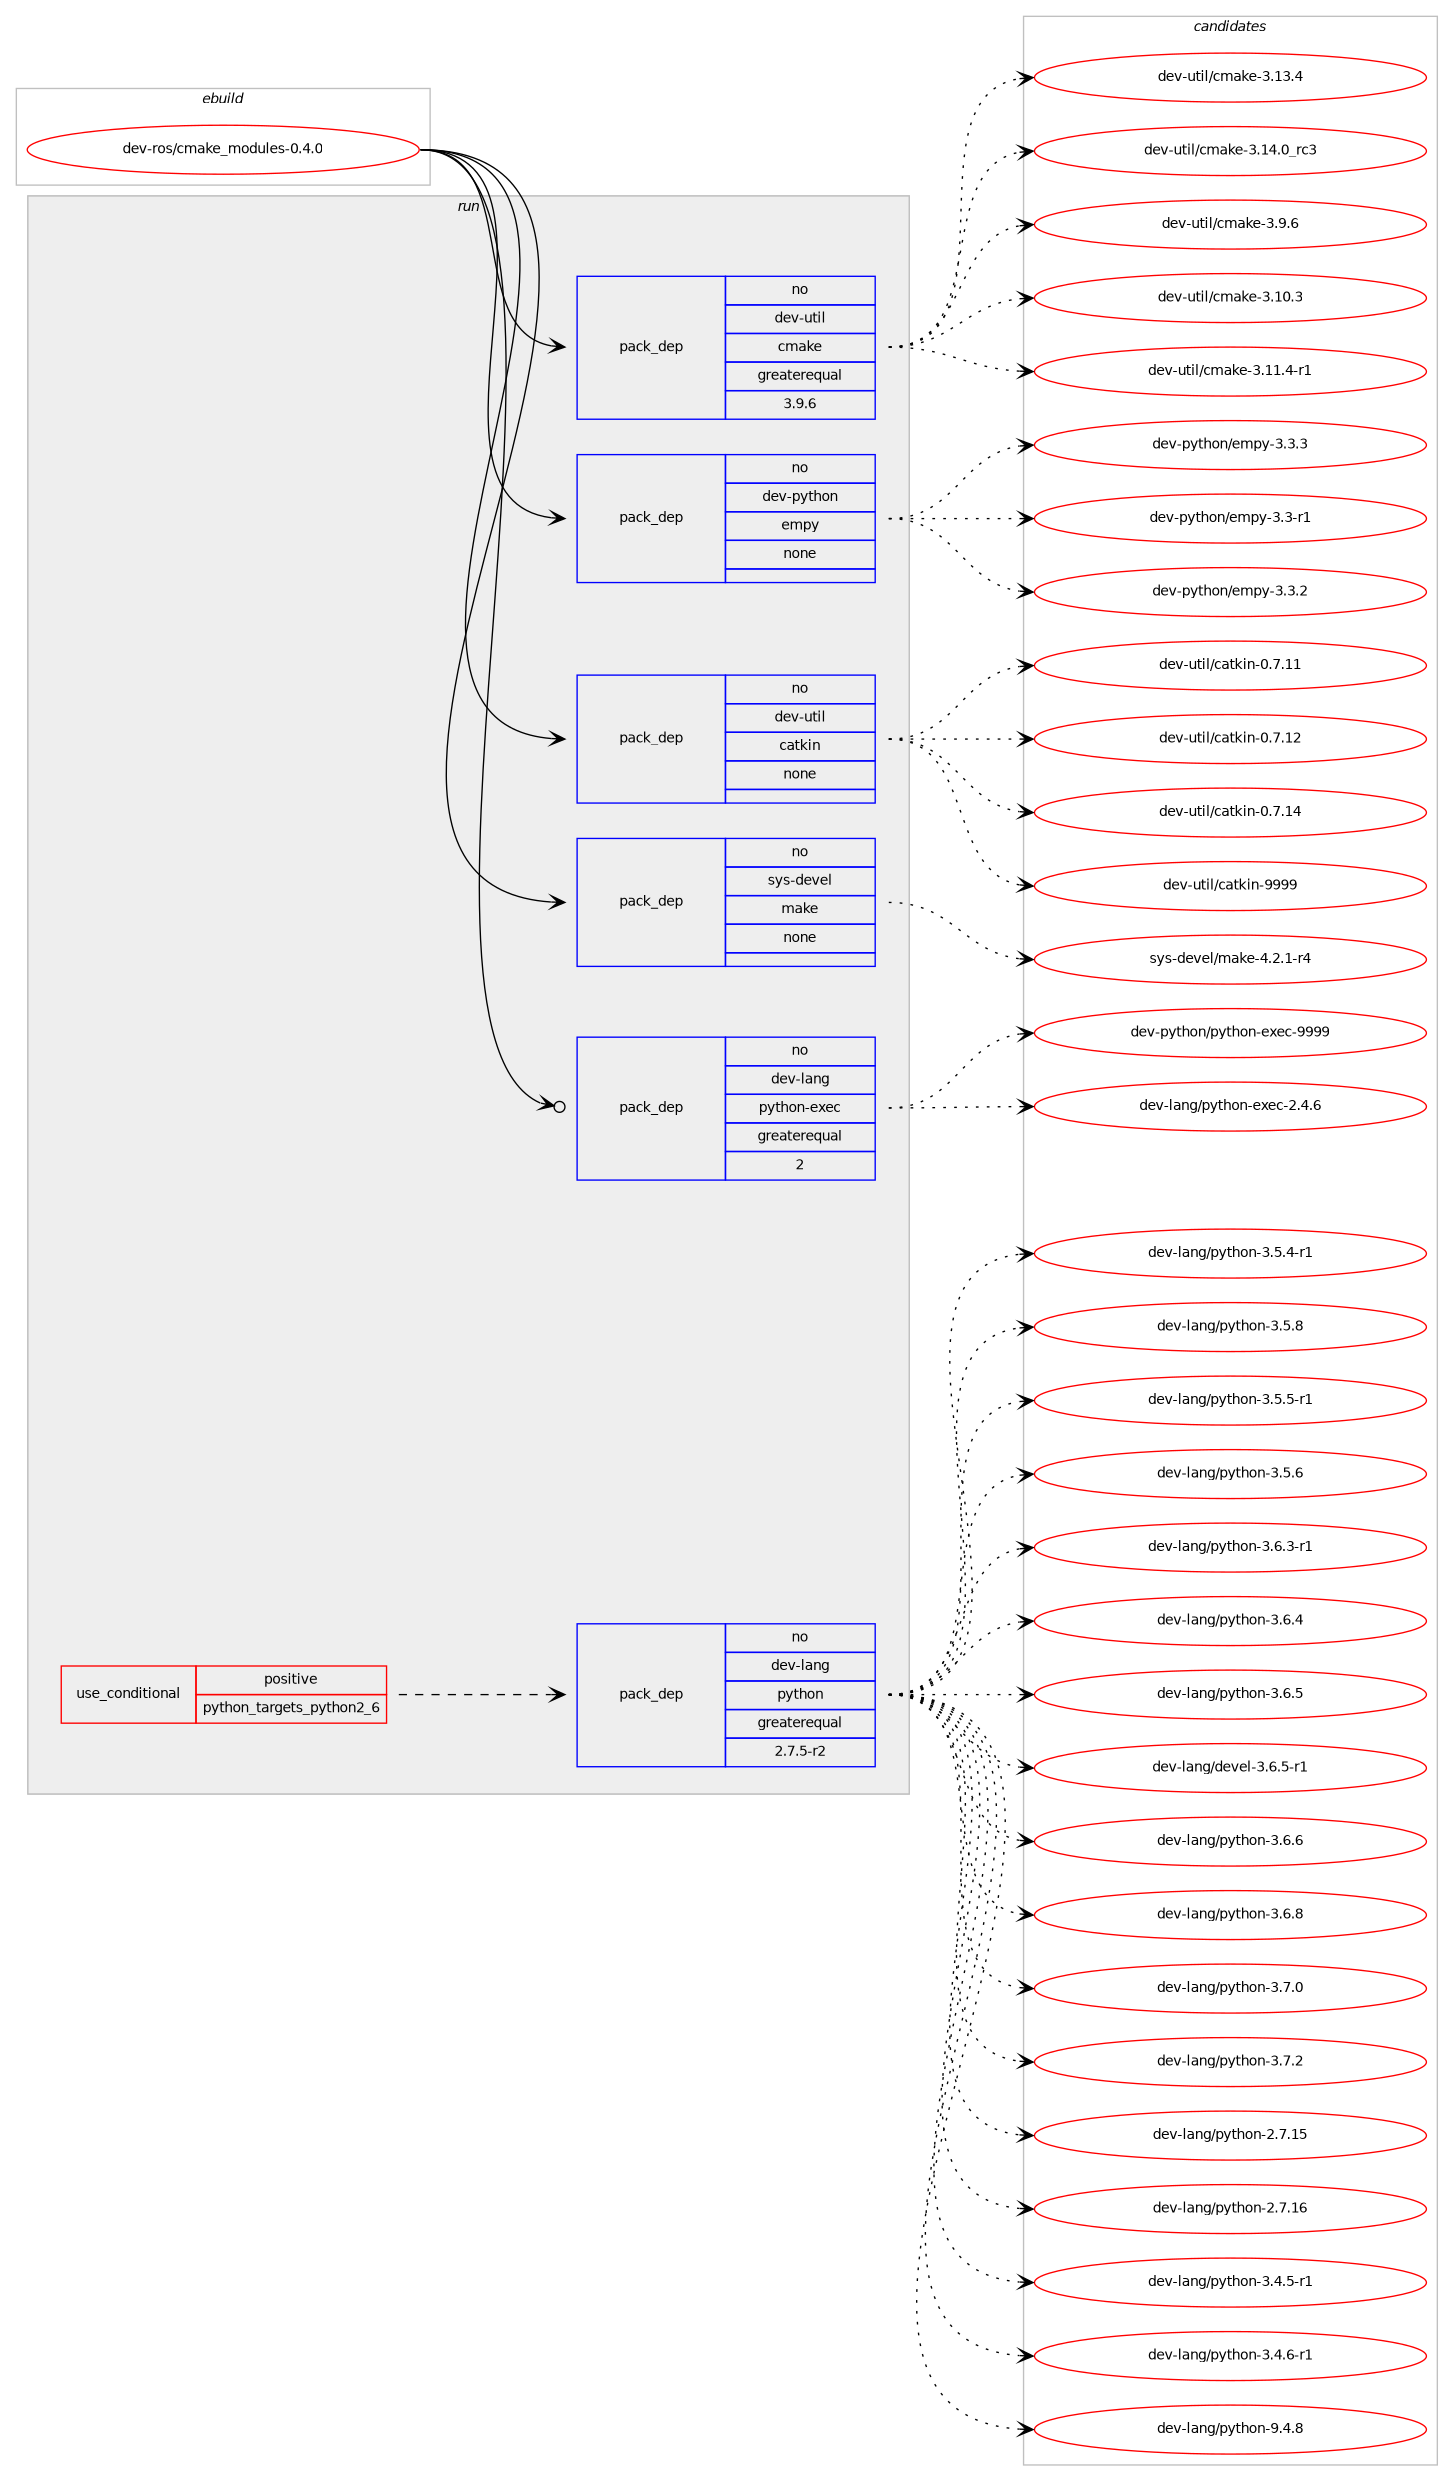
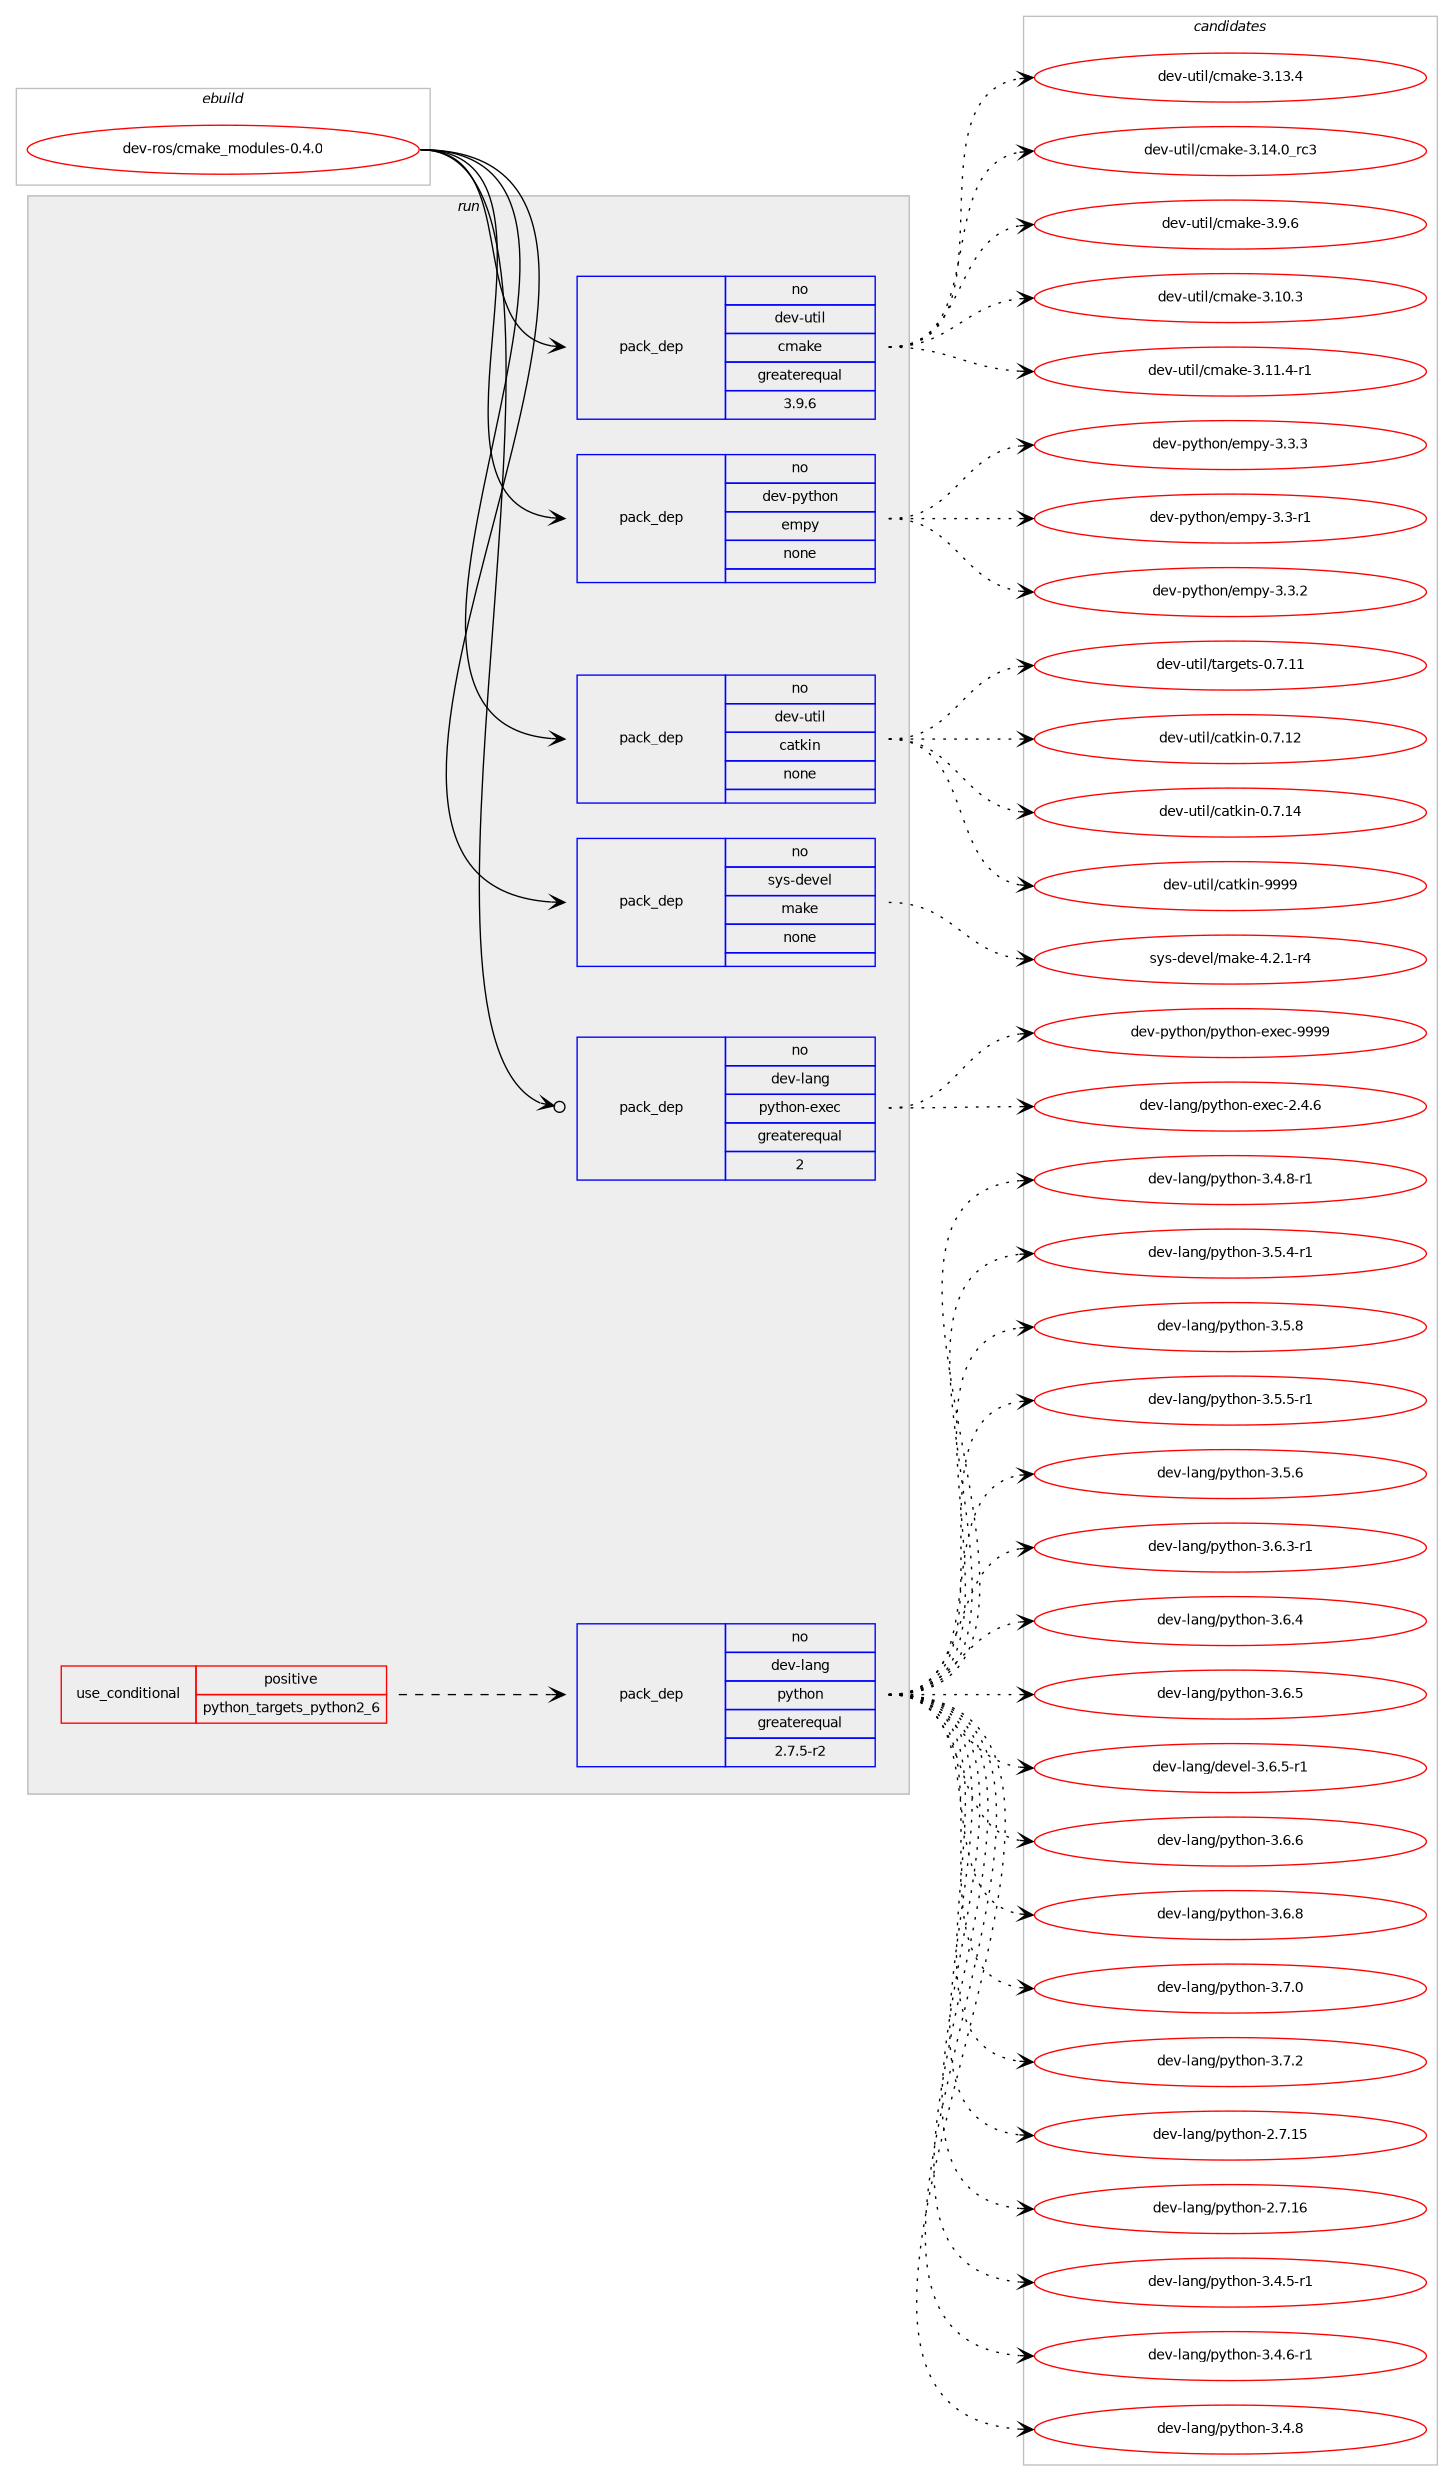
node "dev-util/catkin-0.7.11": label "dev-util/catkin-0.7.11" -> "dev-util/targets-0.7.11"
node "dev-lang/python-3.4.8-r1": added
node "dev-lang/python-9.4.8": label "dev-lang/python-9.4.8" -> "dev-lang/python-3.4.8"
